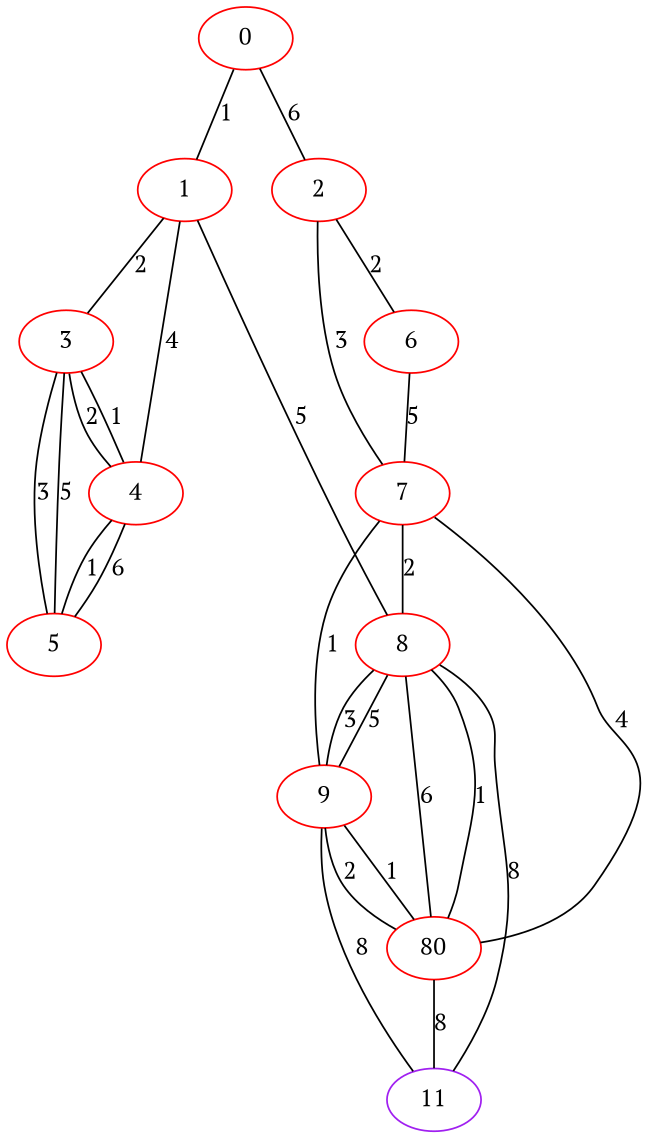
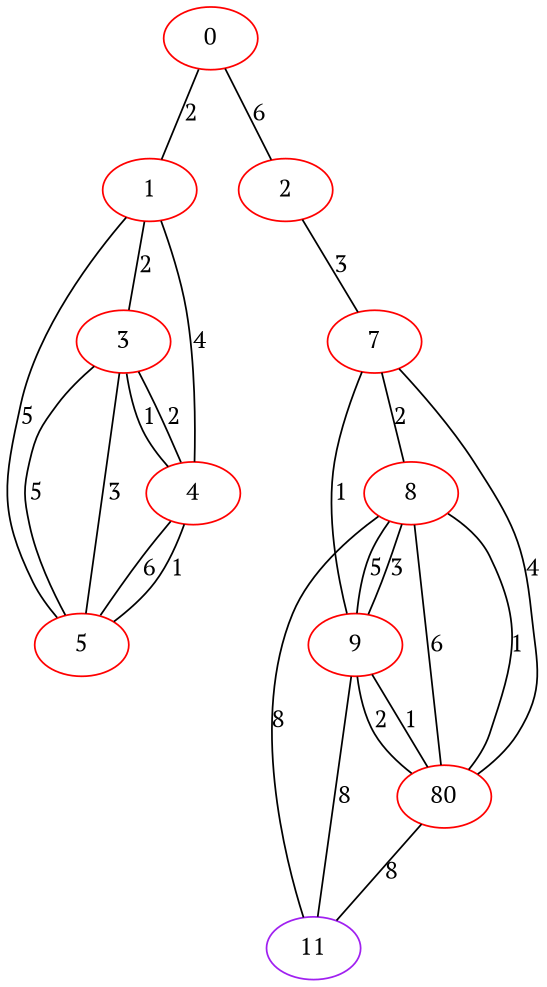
edge "0" -- "1": label "1" -> "2"
node "6": removed
edge "1" -- "8": now "1" -- "5"
